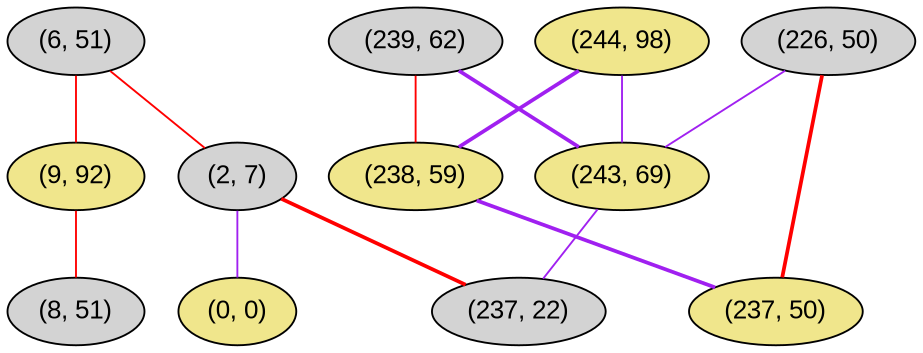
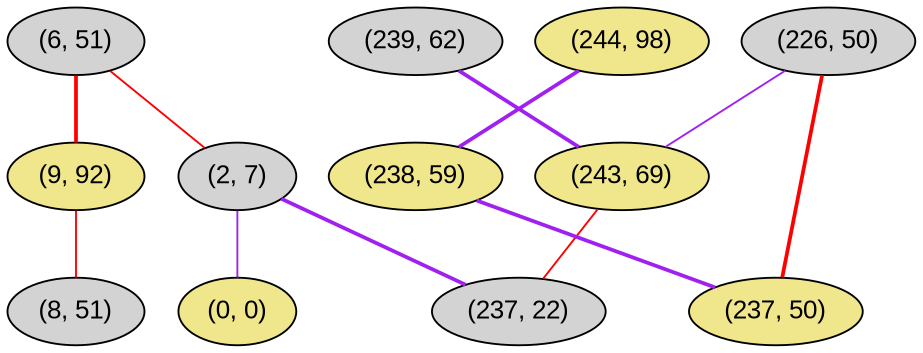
edge "(6, 51)" -- "(9, 92)": style solid -> bold
edge "(239, 62)" -- "(238, 59)": removed
edge "(244, 98)" -- "(243, 69)": removed
edge "(2, 7)" -- "(237, 22)": color red -> purple
edge "(243, 69)" -- "(237, 22)": color purple -> red
